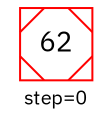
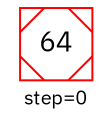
node "62": label "62" -> "64"
